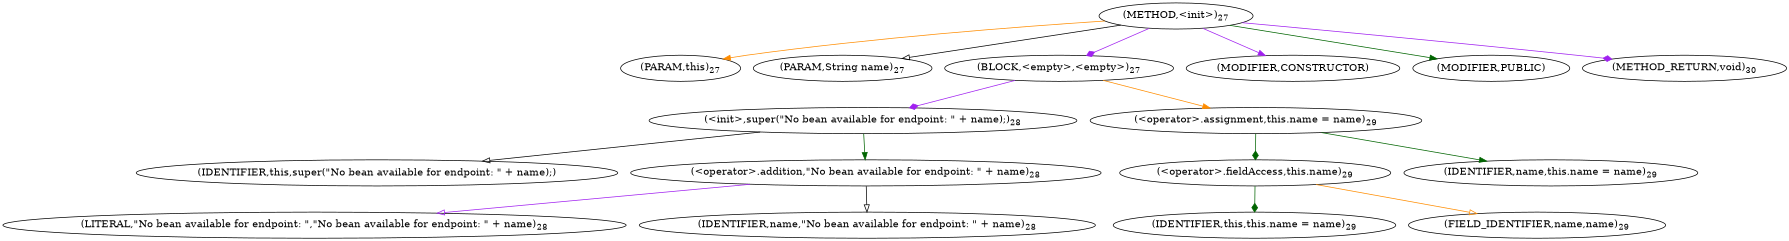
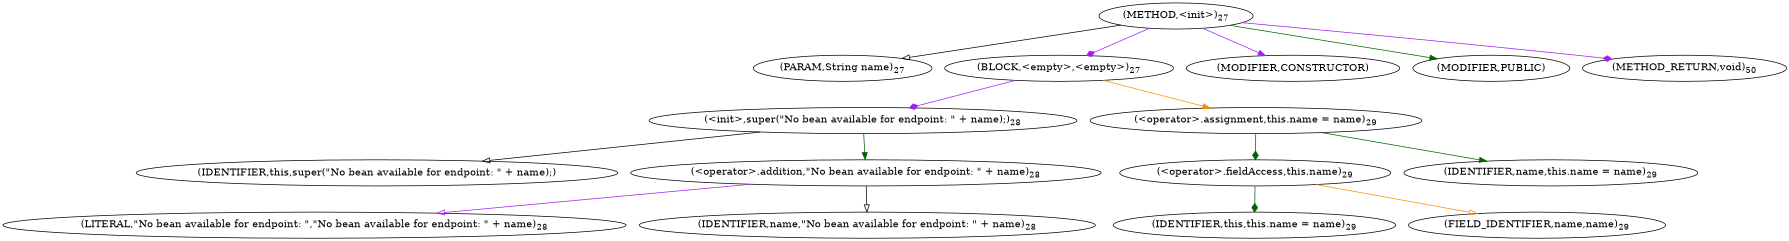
node "(METHOD_RETURN,void)": text "30" -> "50"
node "(PARAM,this)": removed
